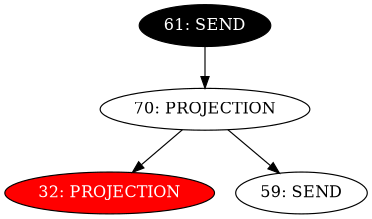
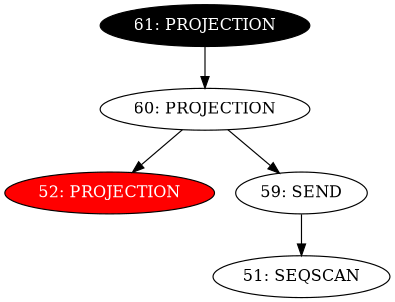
node "61: SEND": label "61: SEND" -> "61: PROJECTION"
node "70: PROJECTION": label "70: PROJECTION" -> "60: PROJECTION"
node "32: PROJECTION": label "32: PROJECTION" -> "52: PROJECTION"
node "51: SEQSCAN": added
